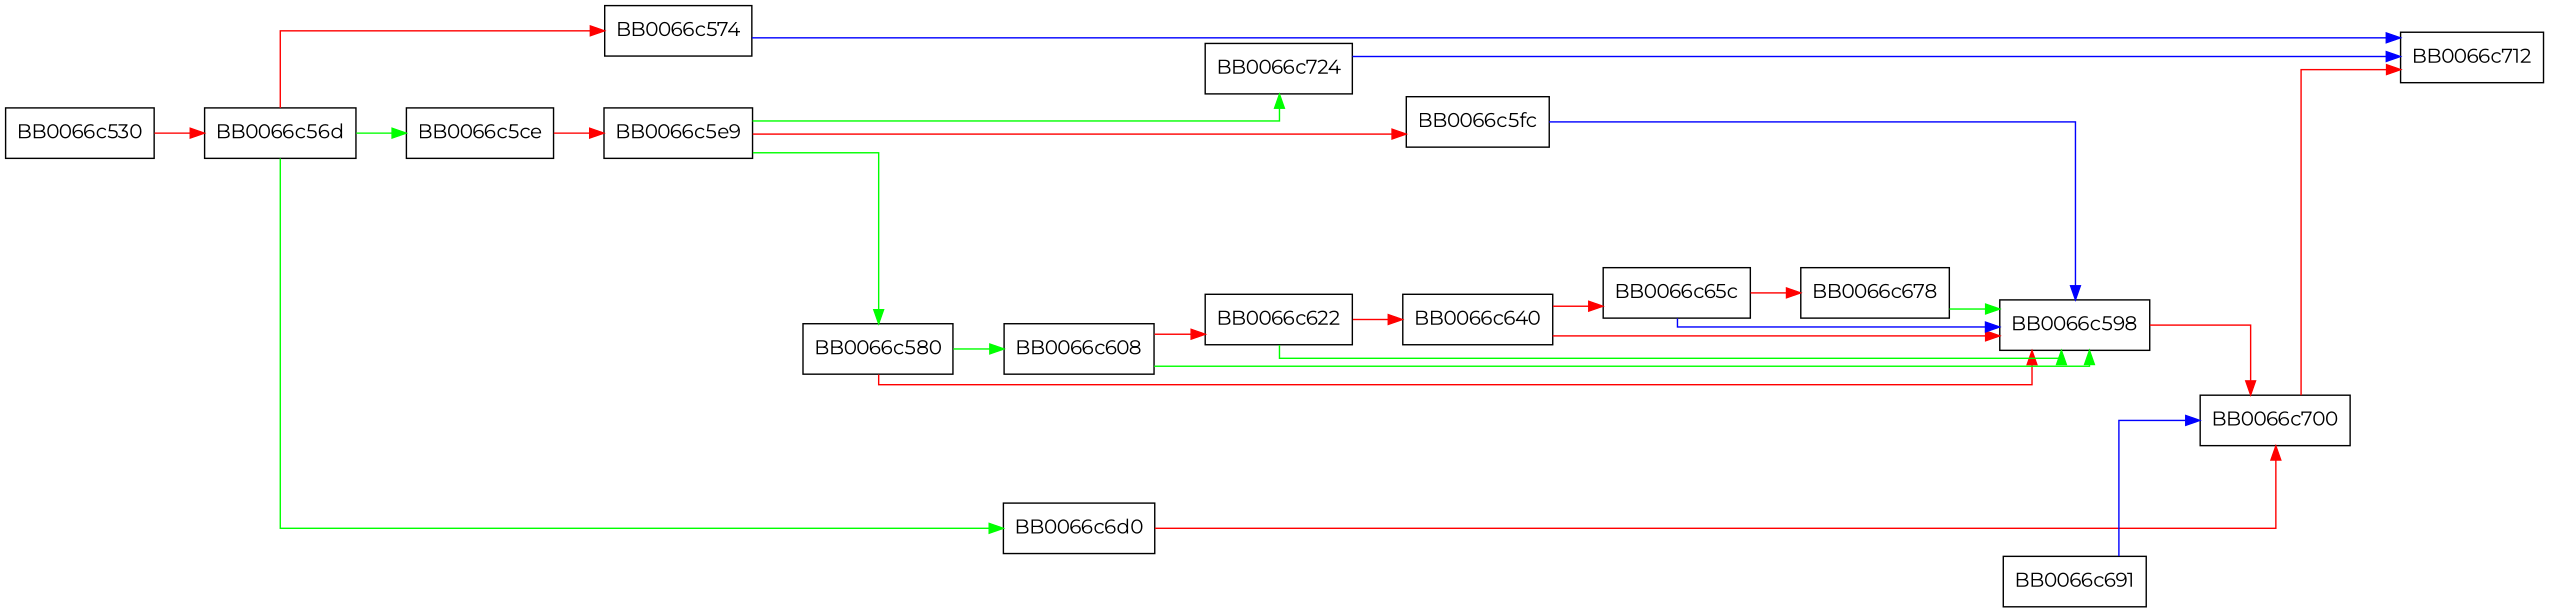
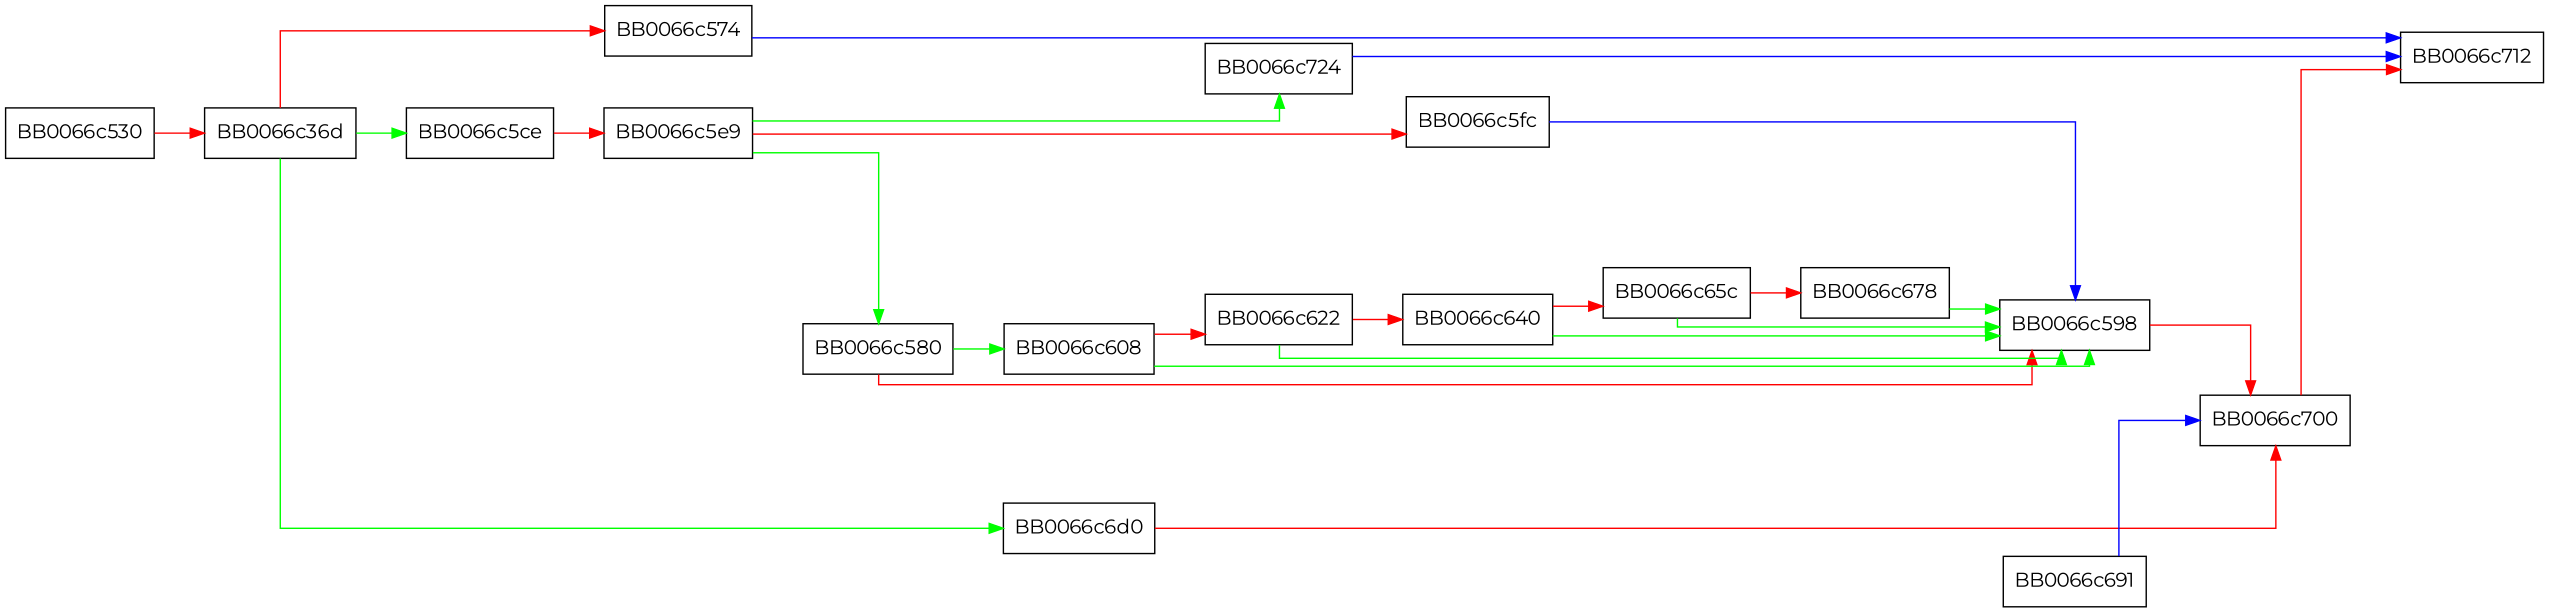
node "BB0066c56d": label "BB0066c56d" -> "BB0066c36d"
edge "BB0066c65c" -> "BB0066c598": color blue -> green
edge "BB0066c640" -> "BB0066c598": color red -> green
